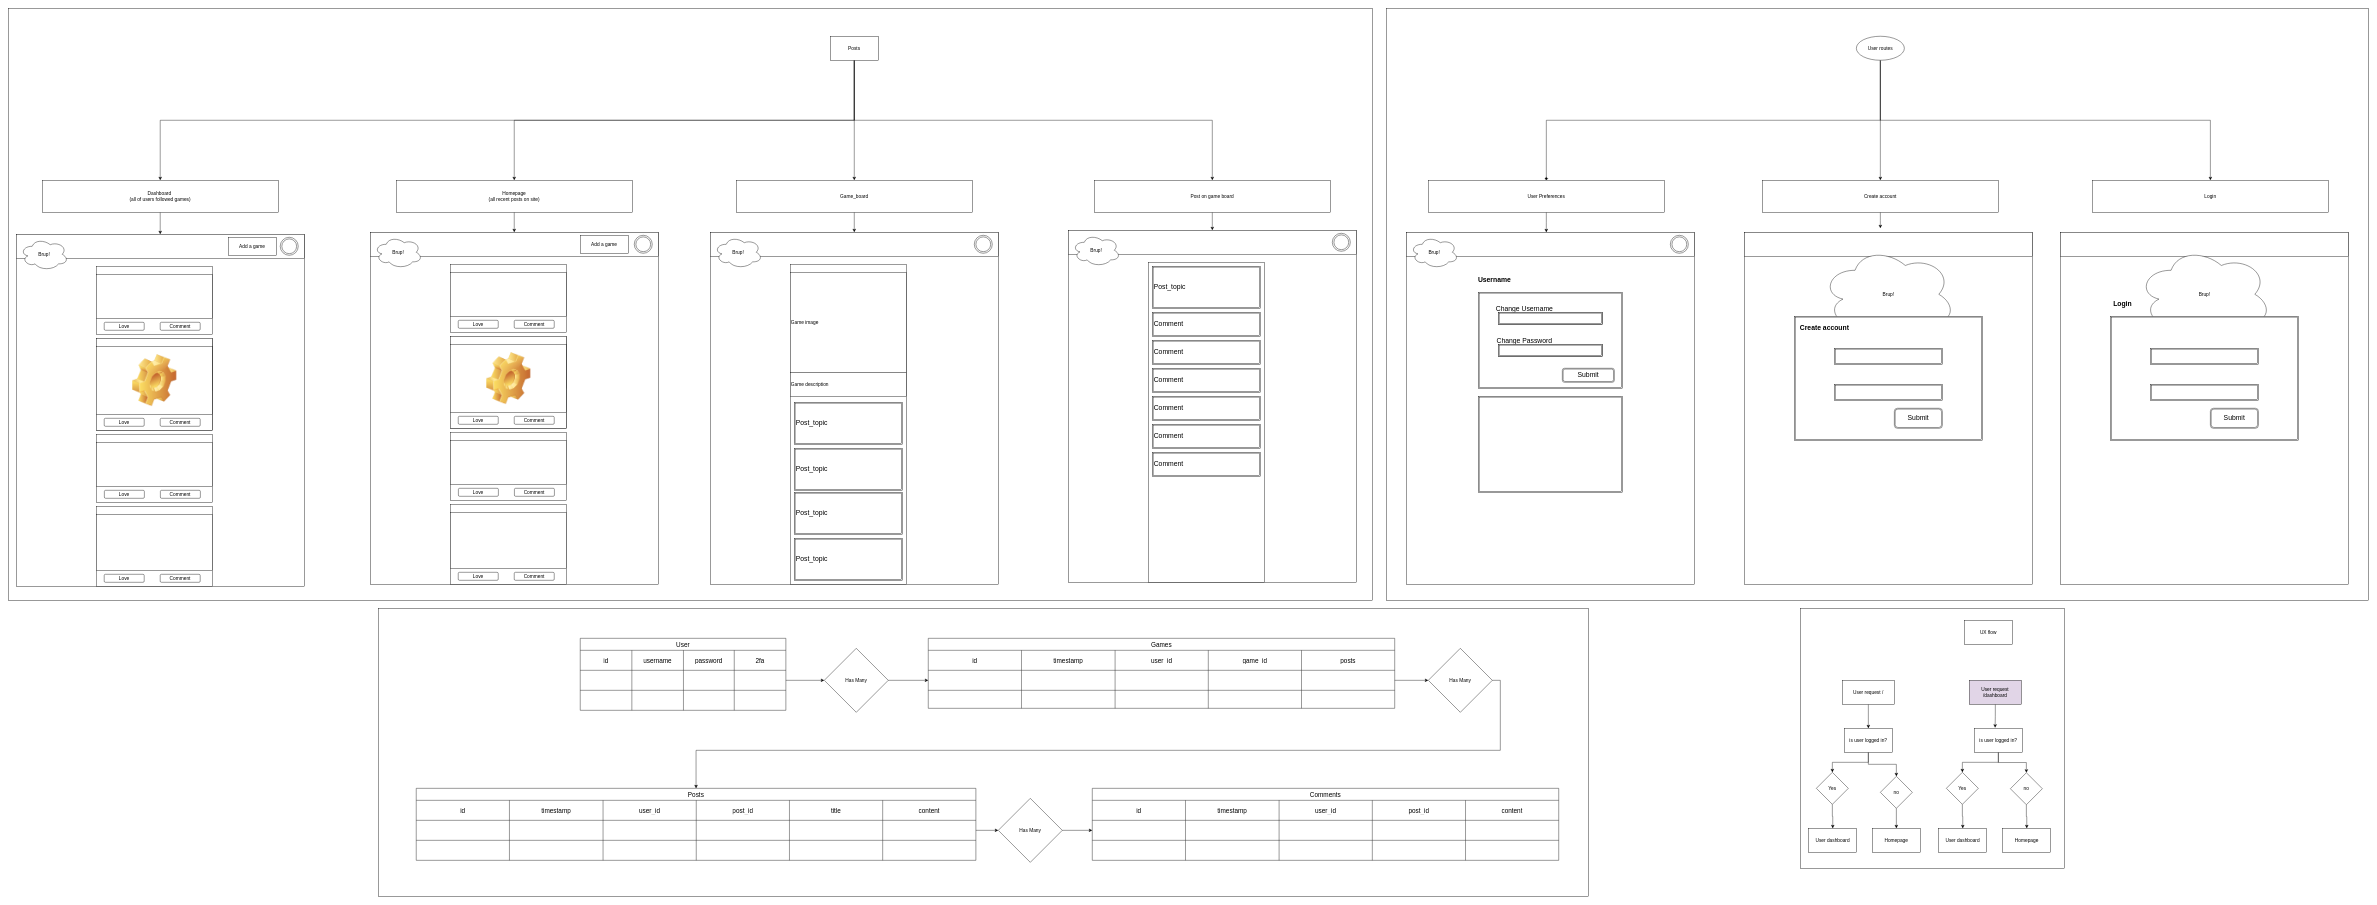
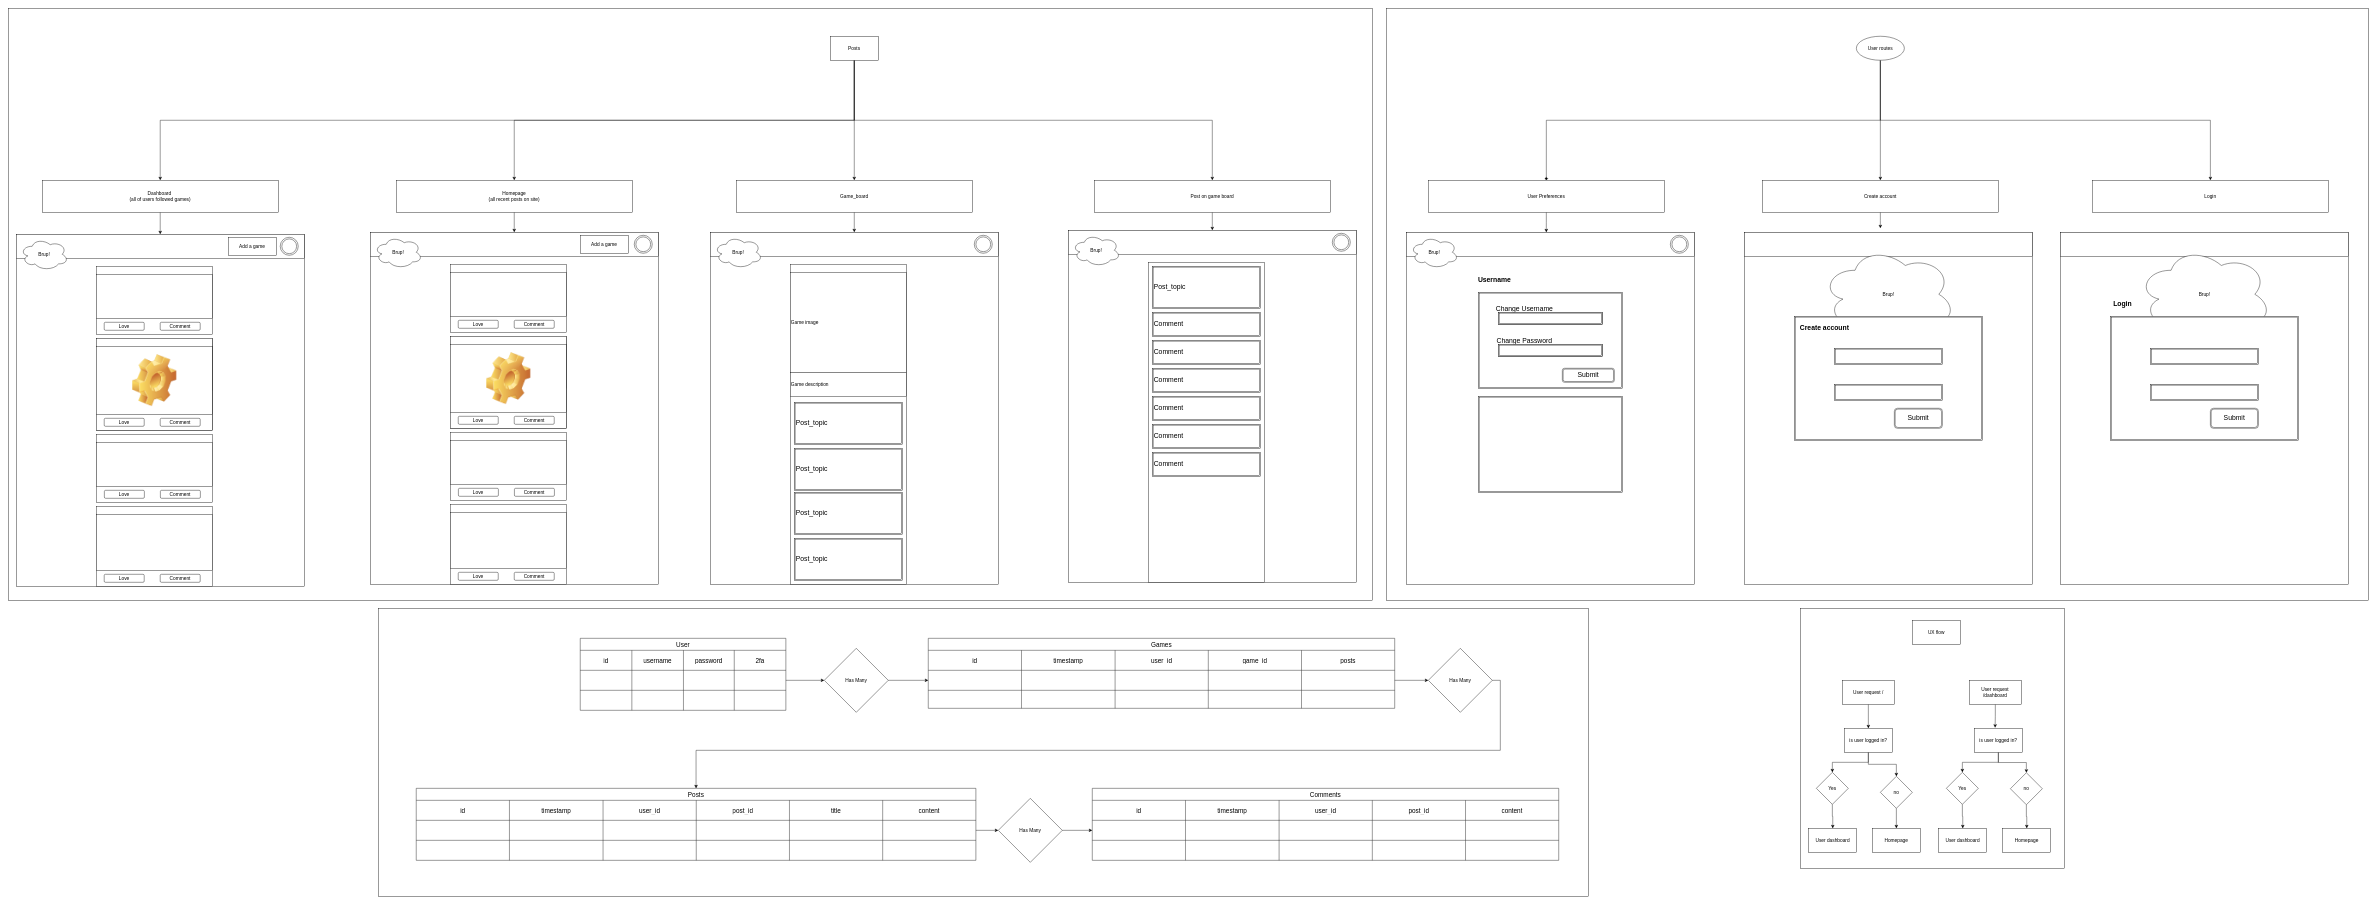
node "UX flow": moved (1988, 632) -> (1936, 632)
node "User request /dashboard": fillcolor #e1d5e7 -> #ffffff
